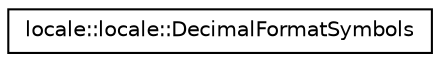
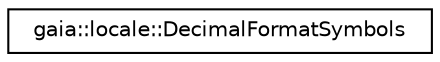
node "locale::locale::DecimalFormatSymbols": label "locale::locale::DecimalFormatSymbols" -> "gaia::locale::DecimalFormatSymbols"
